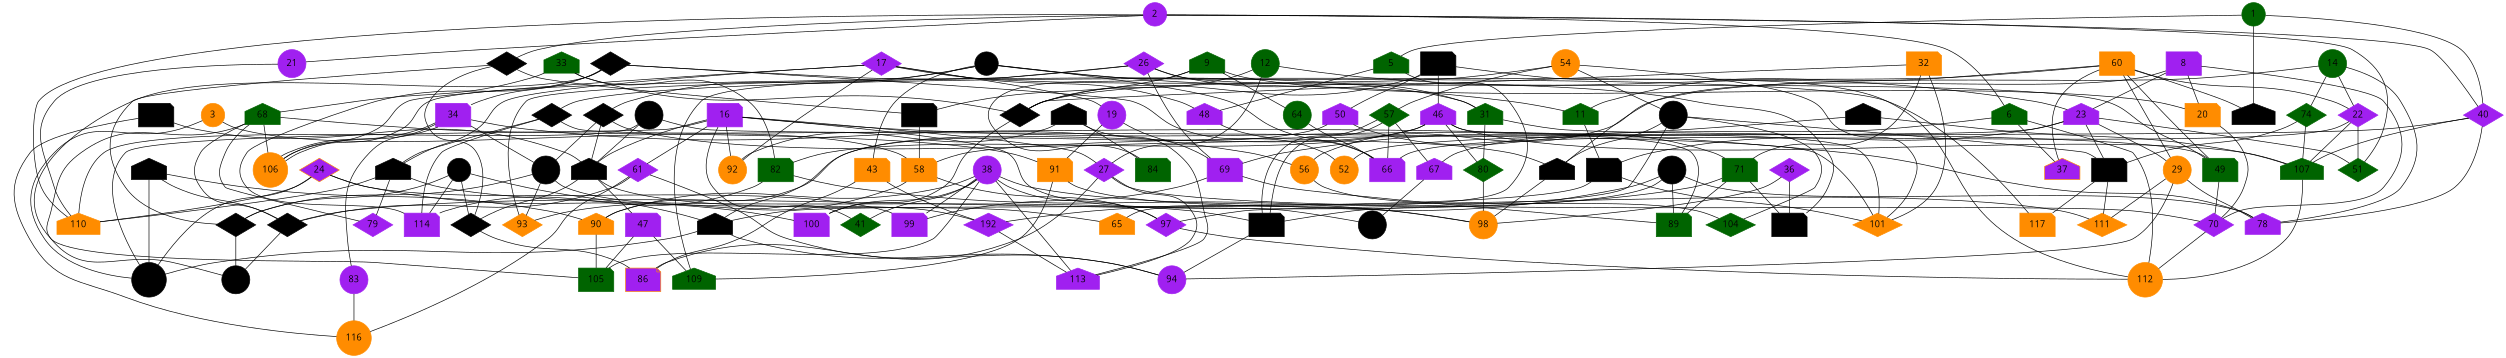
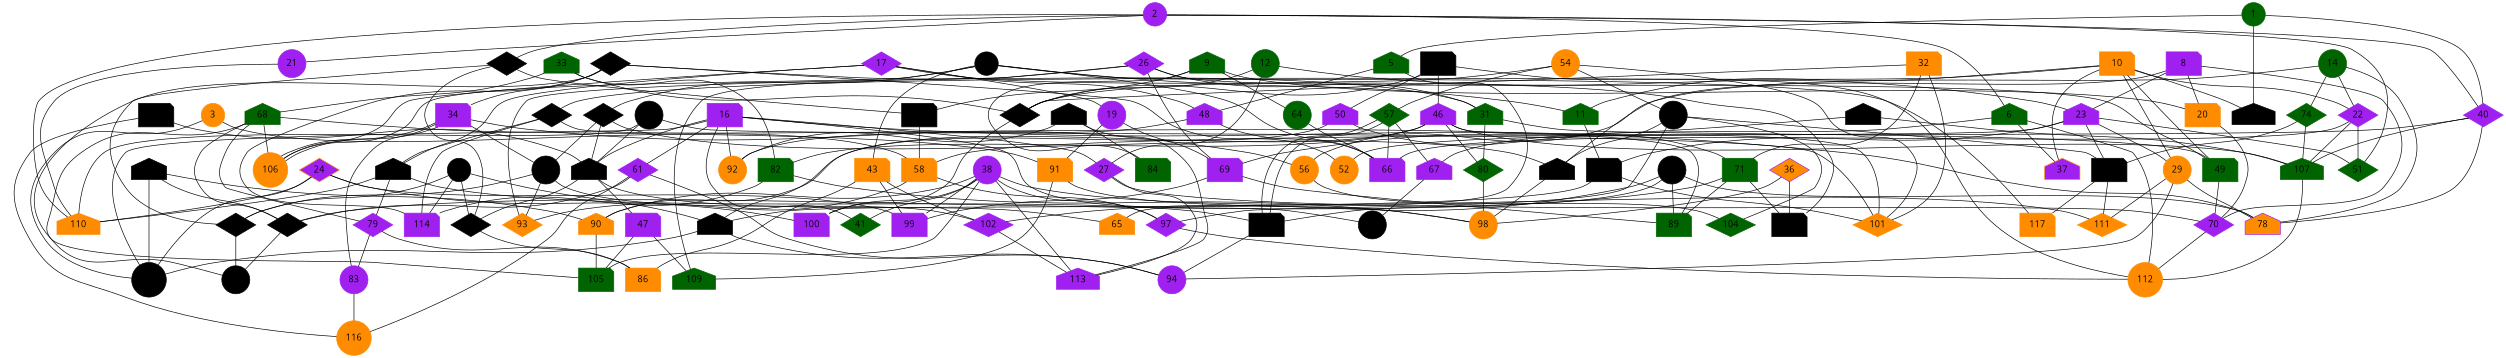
node "60": label "60" -> "10"
edge "17" -- "92": now "48" -- "92"
node "36": fillcolor purple -> darkorange
edge "43" -- "99": added
node "192": label "192" -> "102"
node "78": fillcolor purple -> darkorange
edge "27" -- "86": now "79" -- "86"
edge "79" -- "83": added
node "86": fillcolor purple -> darkorange
